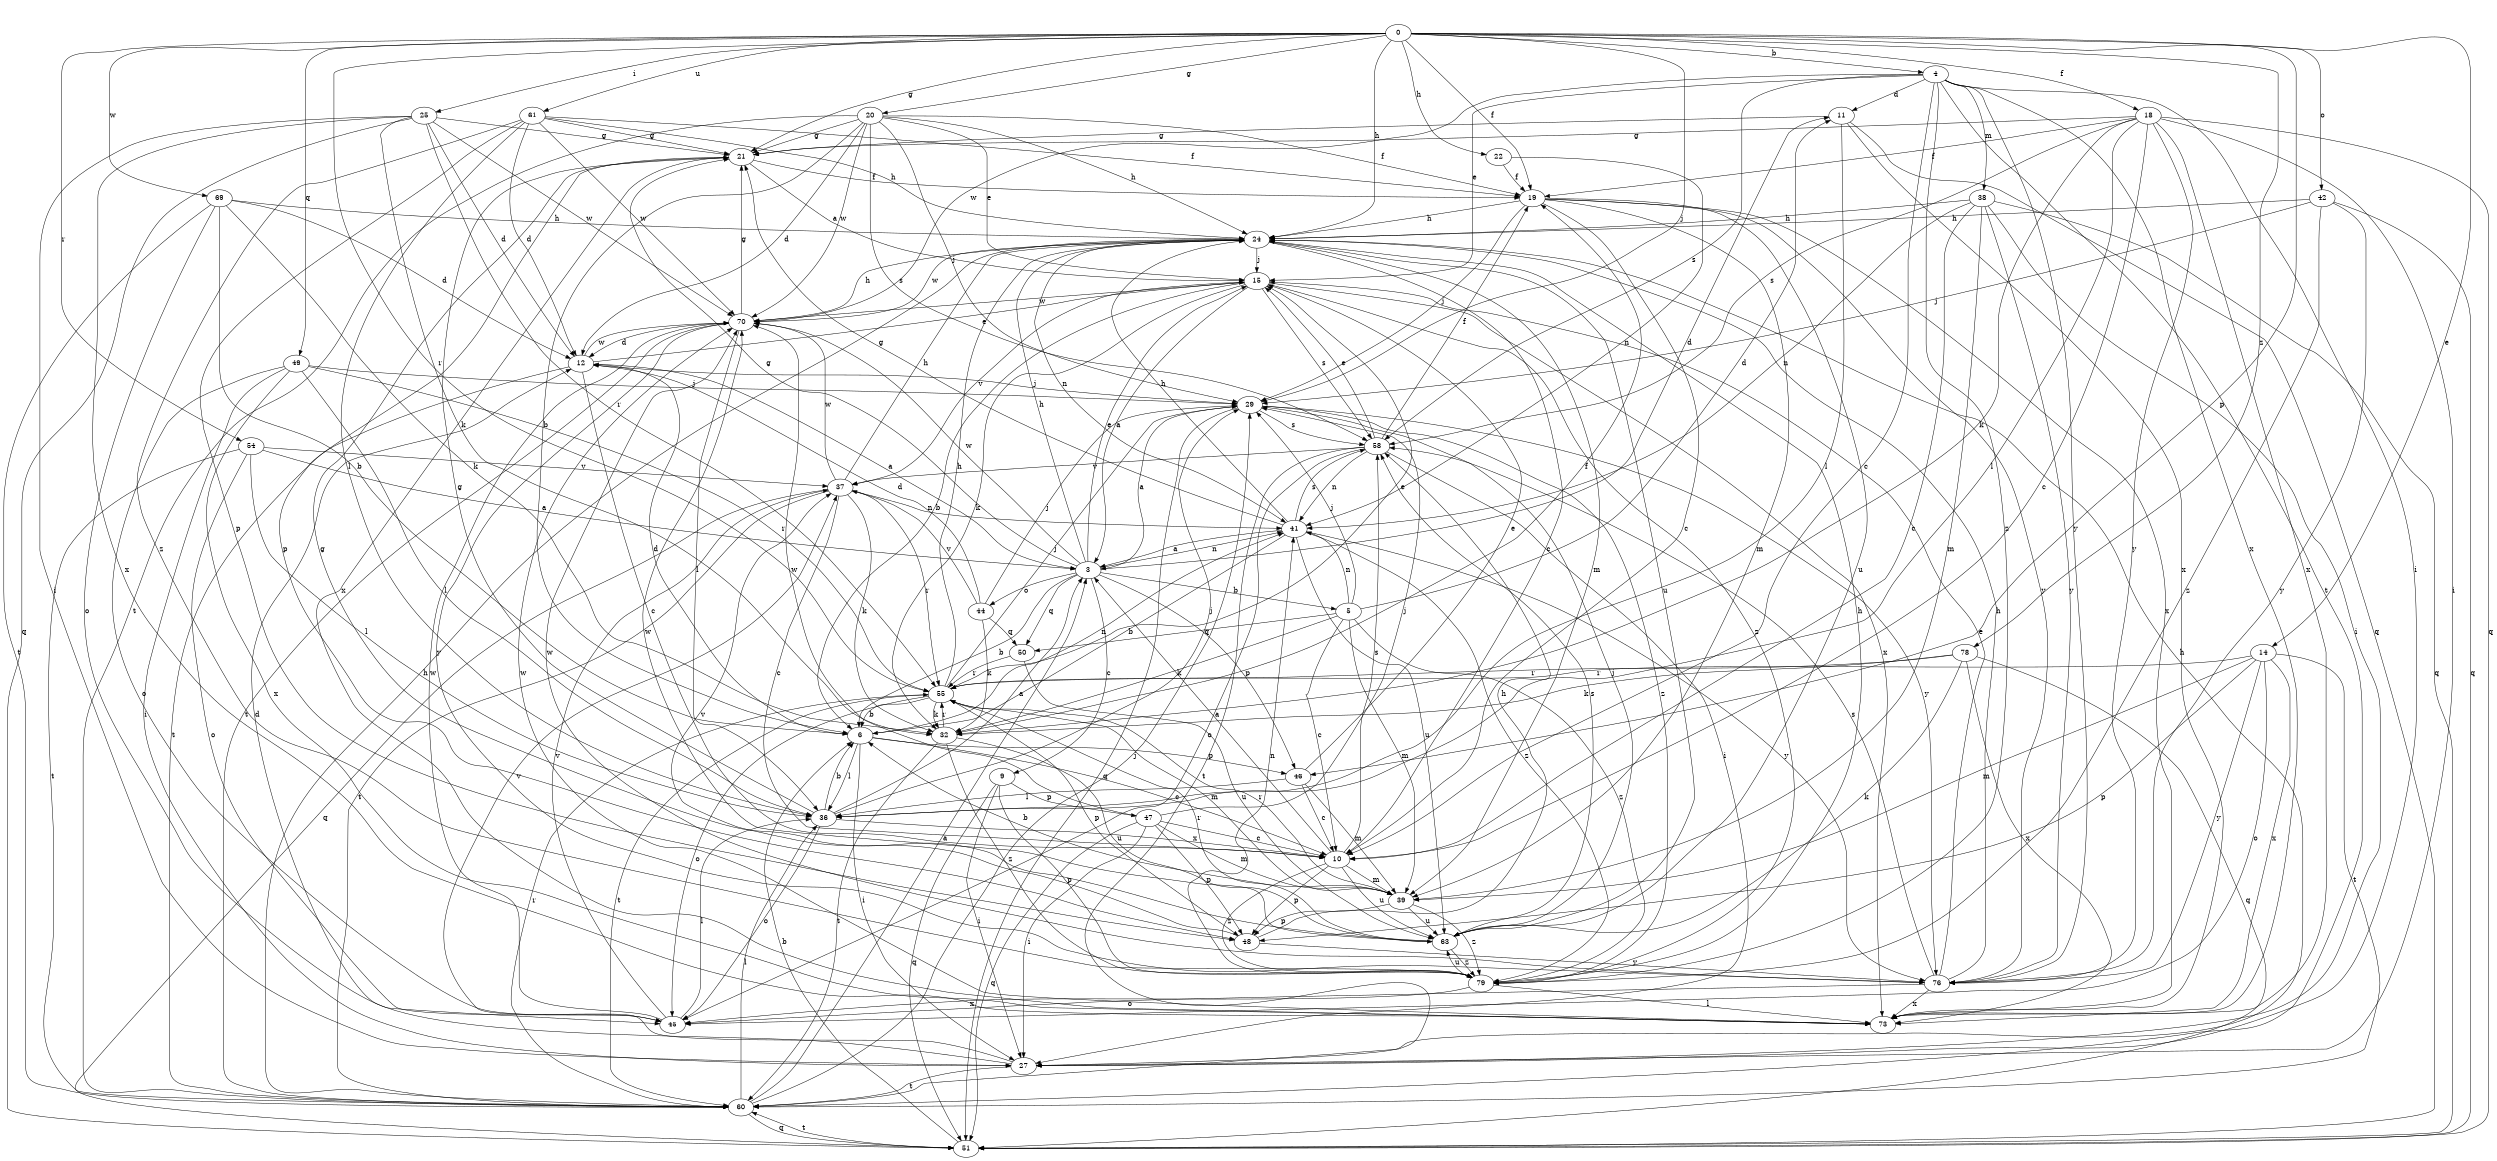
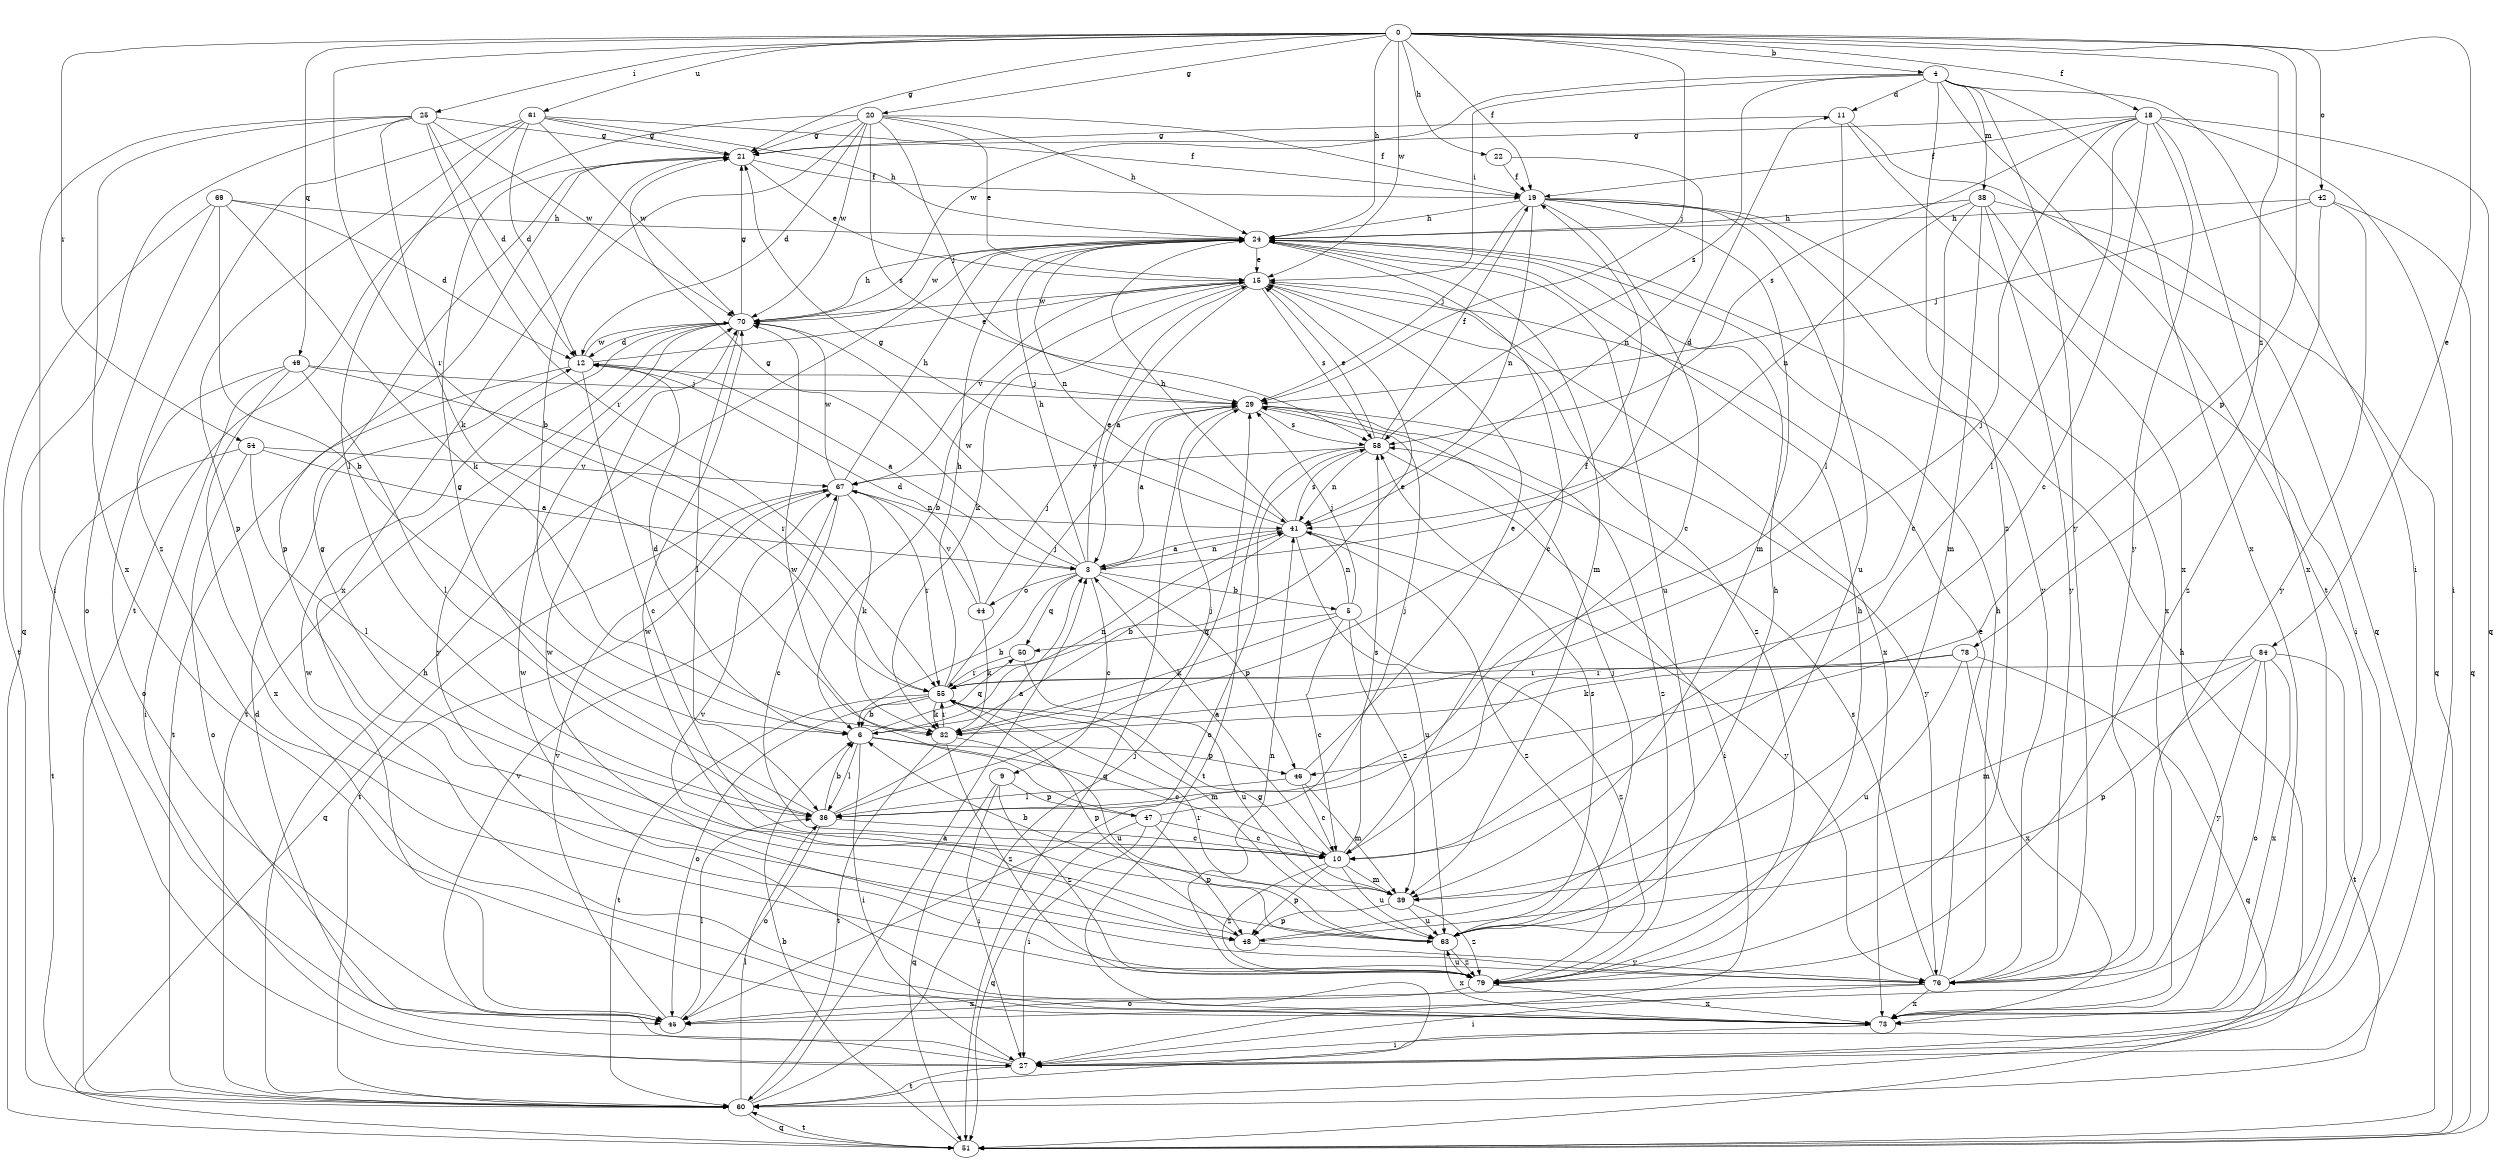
edge "0" -> "69": now "0" -> "15"
edge "4" -> "15": label "e" -> "i"
edge "21" -> "15": label "a" -> "e"
edge "24" -> "15": label "j" -> "e"
edge "19" -> "41": added, label "n"
edge "18" -> "32": label "k" -> "j"
edge "5" -> "11": removed, label "d"
node "37": label "37" -> "67"
edge "4" -> "10": removed, label "c"
edge "44" -> "50": now "6" -> "50"
node "14": label "14" -> "84"
edge "45" -> "70": reversed
edge "48" -> "58": now "48" -> "24"
edge "5" -> "39": label "m" -> "z"
edge "39" -> "55": label "r" -> "g"
edge "78" -> "63": label "k" -> "u"
edge "36" -> "10": label "x" -> "c"
edge "60" -> "55": removed, label "r"
edge "47" -> "39": removed, label "m"
edge "9" -> "79": label "p" -> "z"
edge "79" -> "73": label "l" -> "x"
edge "76" -> "27": added, label "i"
edge "63" -> "73": added, label "x"
edge "73" -> "27": added, label "i"
